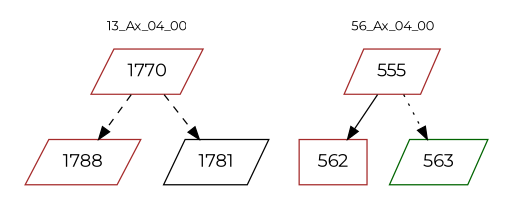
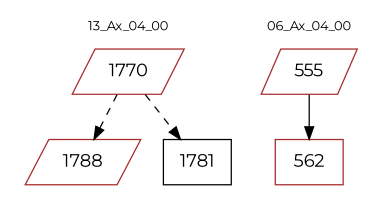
cluster "56_Ax_04_00": label "56_Ax_04_00" -> "06_Ax_04_00"
node "1781": shape parallelogram -> box
node "563": removed
